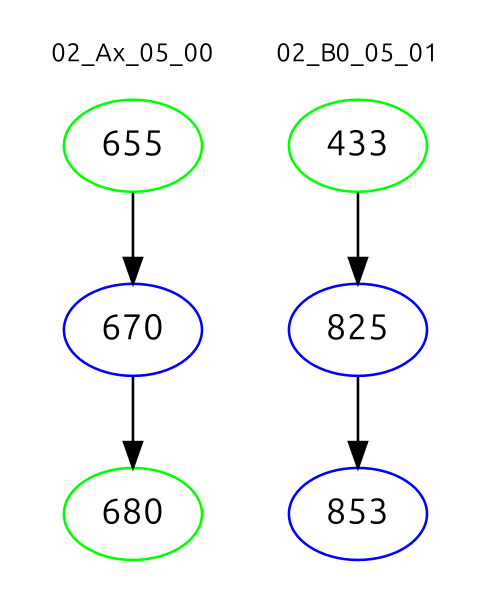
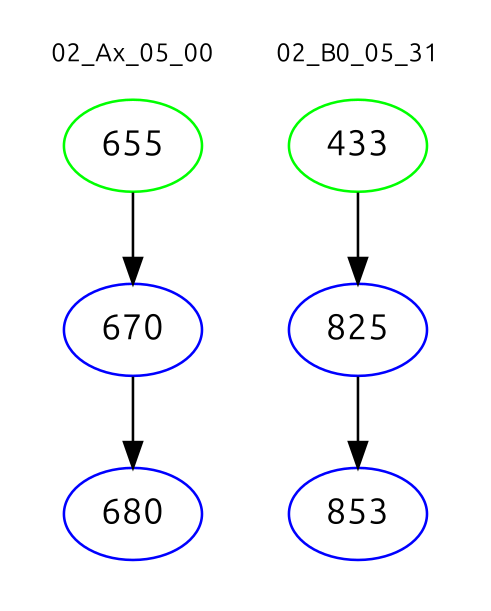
cluster "02_B0_05_01": label "02_B0_05_01" -> "02_B0_05_31"
node "680": color green -> blue
